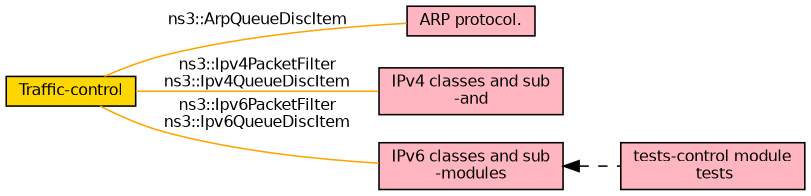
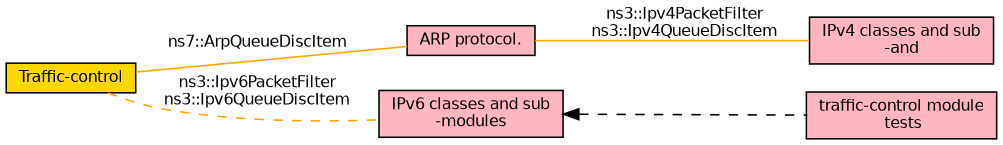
edge "ARP protocol." -- "Traffic-control": label "ns3::ArpQueueDiscItem" -> "ns7::ArpQueueDiscItem"
edge "Traffic-control" -- "IPv4 classes and sub -and": now "ARP protocol." -- "IPv4 classes and sub -and"
edge "Traffic-control" -- "IPv6 classes and sub -modules": style solid -> dashed
node "tests-control module tests": label "tests-control module tests" -> "traffic-control module tests"
